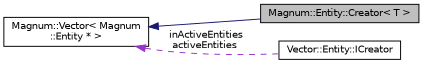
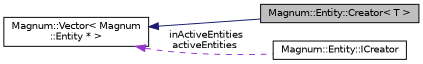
node "Vector::Entity::ICreator": label "Vector::Entity::ICreator" -> "Magnum::Entity::ICreator"
